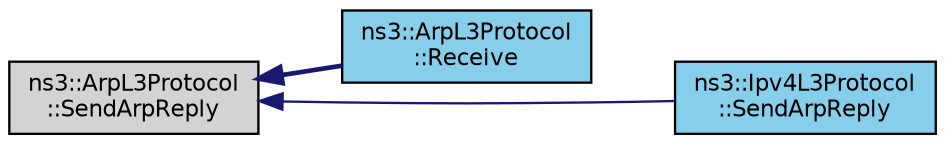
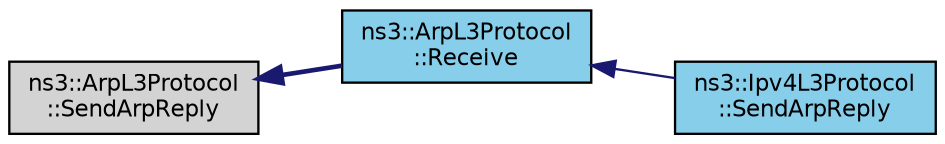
edge "ns3::Ipv4L3Protocol ::SendArpReply" -> "ns3::ArpL3Protocol ::SendArpReply": now "ns3::Ipv4L3Protocol ::SendArpReply" -> "ns3::ArpL3Protocol ::Receive"
